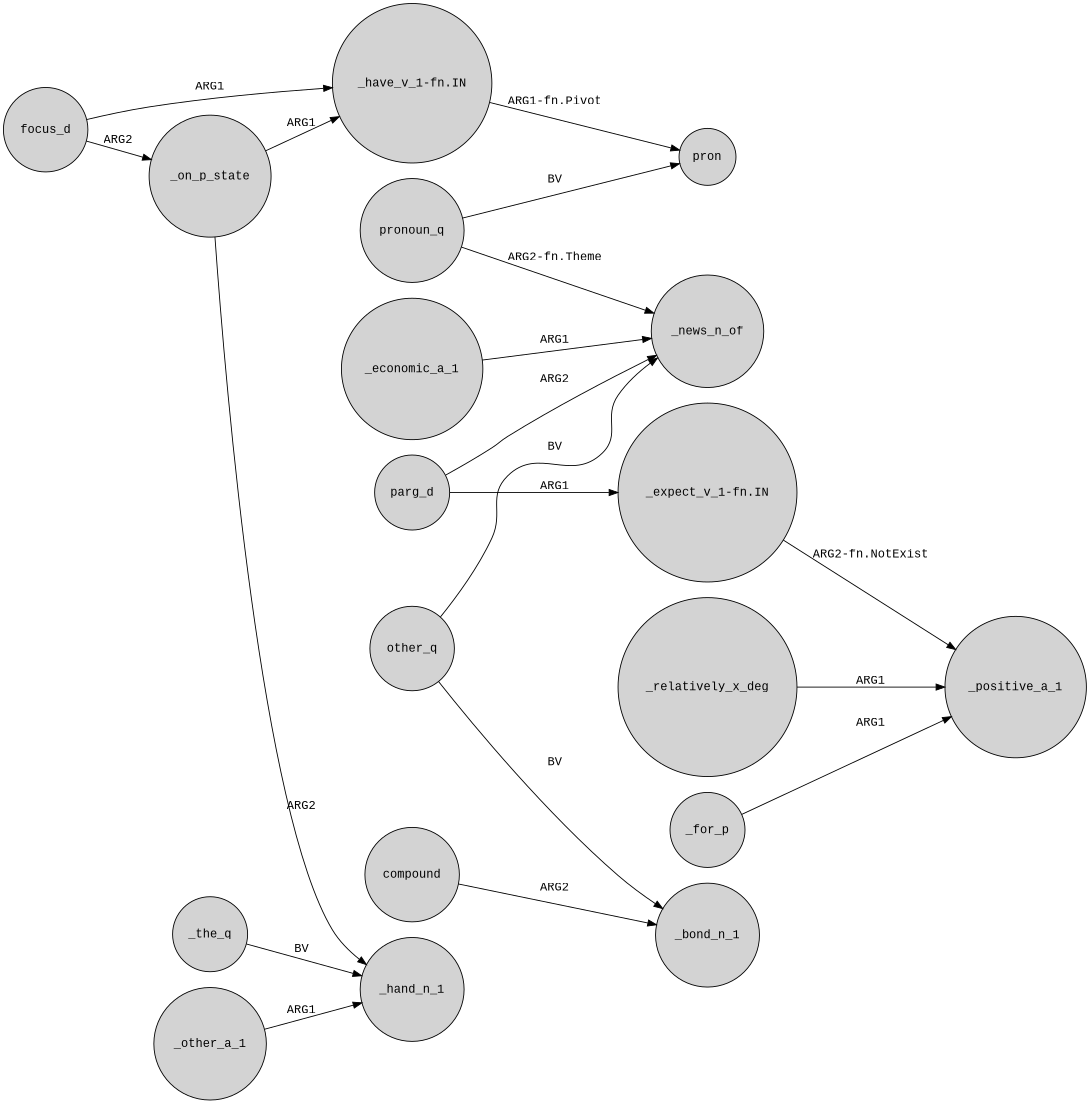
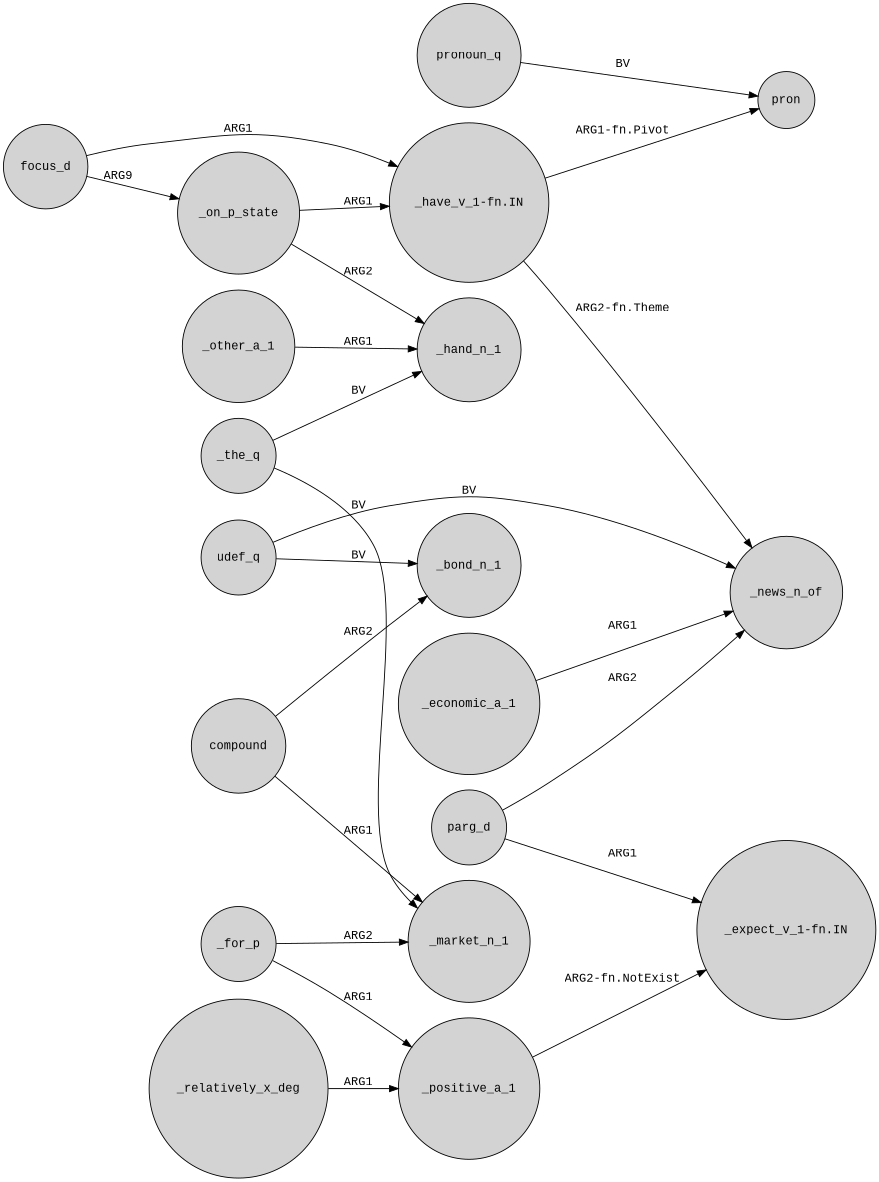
edge "focus_d" -> "_on_p_state": label "ARG2" -> "ARG9"
edge "pronoun_q" -> "_news_n_of": now "_have_v_1-fn.IN" -> "_news_n_of"
edge "_expect_v_1-fn.IN" -> "_positive_a_1": reversed
node "other_q": label "other_q" -> "udef_q"
node "_market_n_1": added
